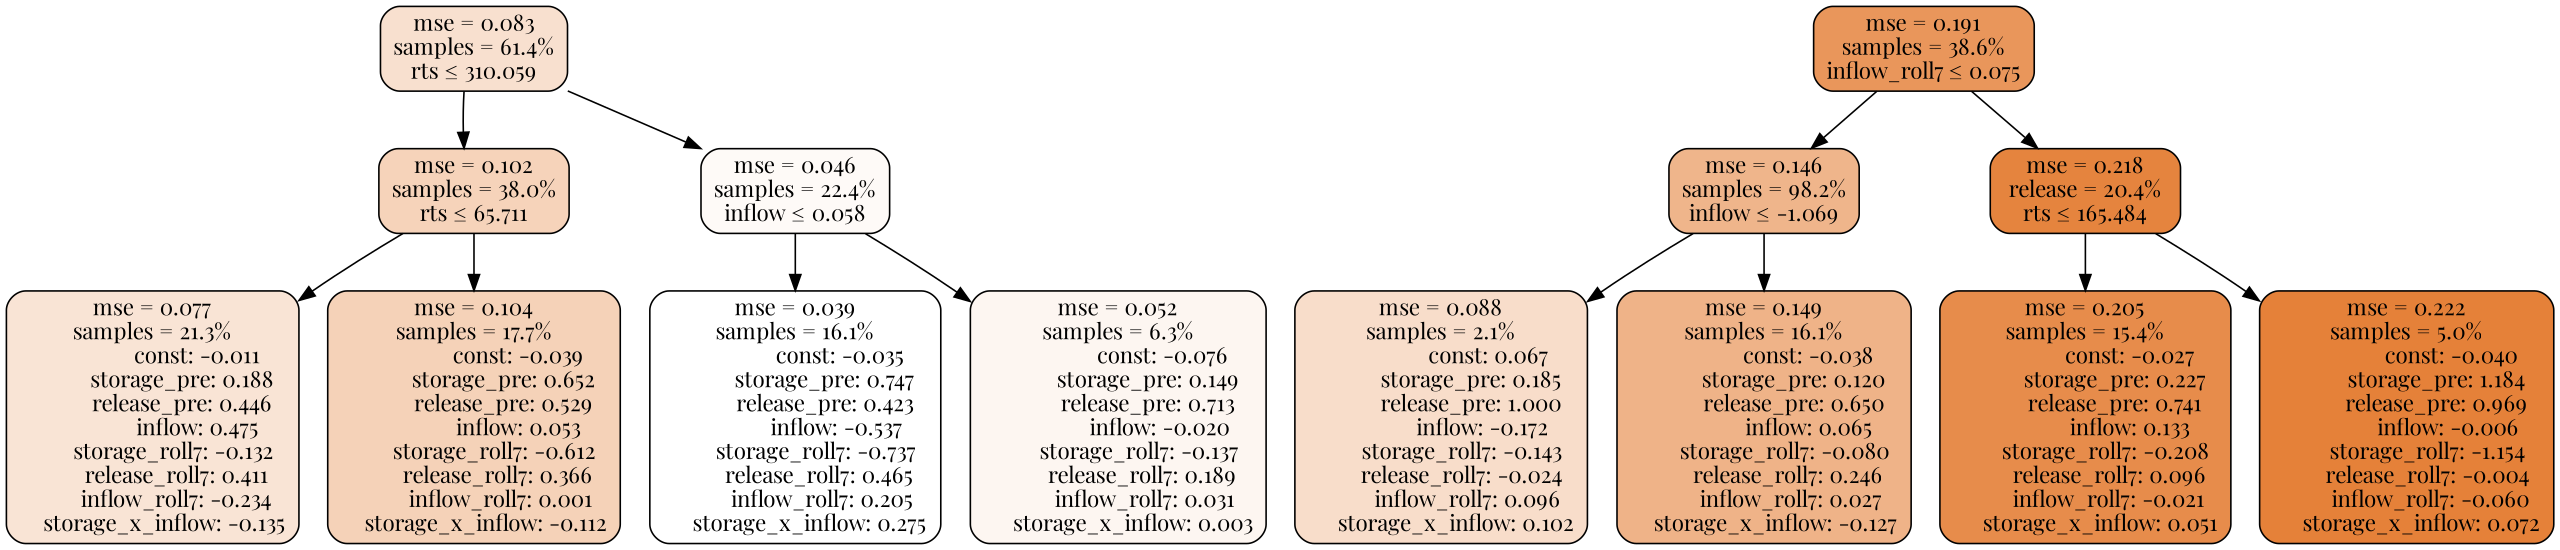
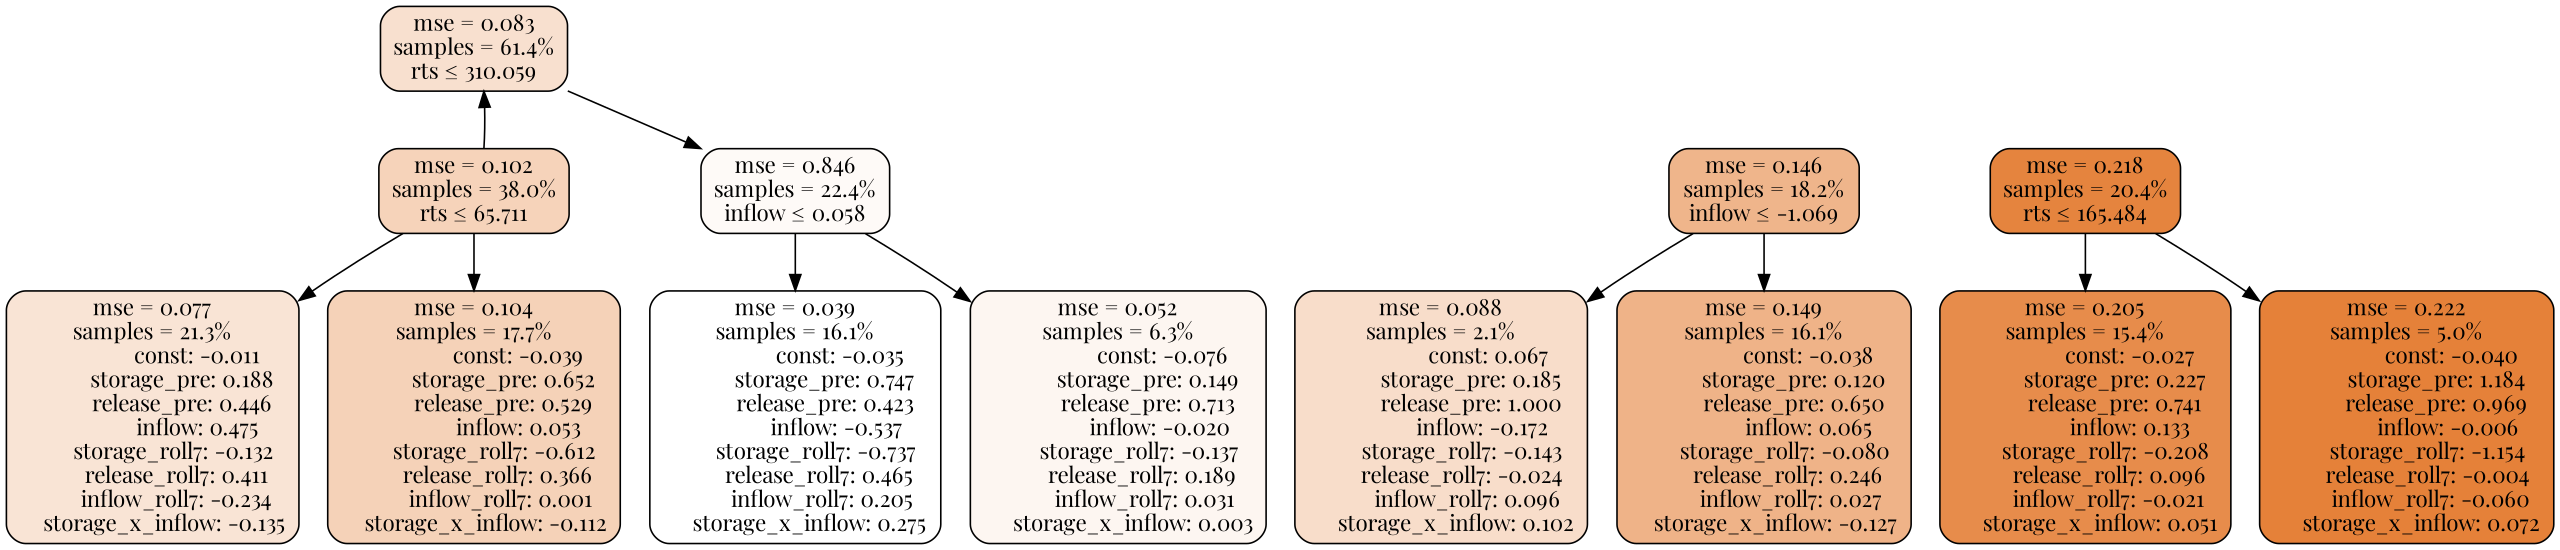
node "mse = 0.191 samples = 38.6% inflow_roll7 ≤ 0.075": removed
edge "mse = 0.083 samples = 61.4% rts ≤ 310.059" -> "mse = 0.102 samples = 38.0% rts ≤ 65.711": reversed
node "mse = 0.046 samples = 22.4% inflow ≤ 0.058": label "mse = 0.046 samples = 22.4% inflow ≤ 0.058" -> "mse = 0.846 samples = 22.4% inflow ≤ 0.058"
node "mse = 0.146 samples = 98.2% inflow ≤ -1.069": label "mse = 0.146 samples = 98.2% inflow ≤ -1.069" -> "mse = 0.146 samples = 18.2% inflow ≤ -1.069"
node "mse = 0.218 release = 20.4% rts ≤ 165.484": label "mse = 0.218 release = 20.4% rts ≤ 165.484" -> "mse = 0.218 samples = 20.4% rts ≤ 165.484"
